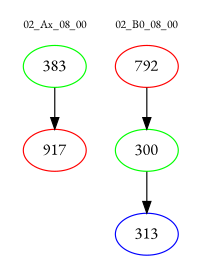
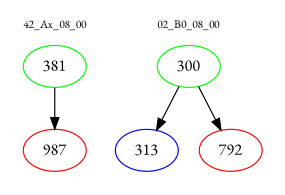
cluster "02_Ax_08_00": label "02_Ax_08_00" -> "42_Ax_08_00"
node "383": label "383" -> "381"
edge "792" -> "300": reversed
node "917": label "917" -> "987"
